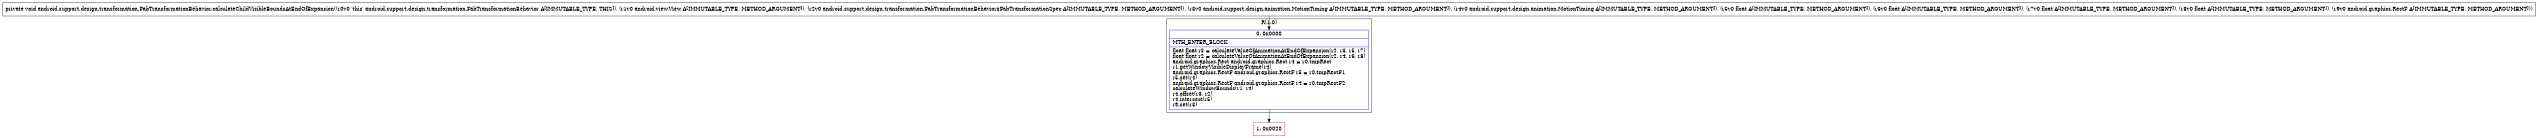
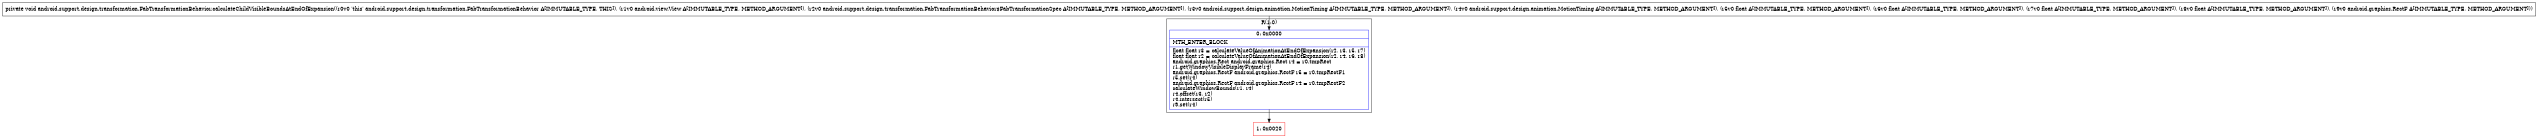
node "0: 0x0000": text "r9.set(r3)" -> "r9.set(r4)"
